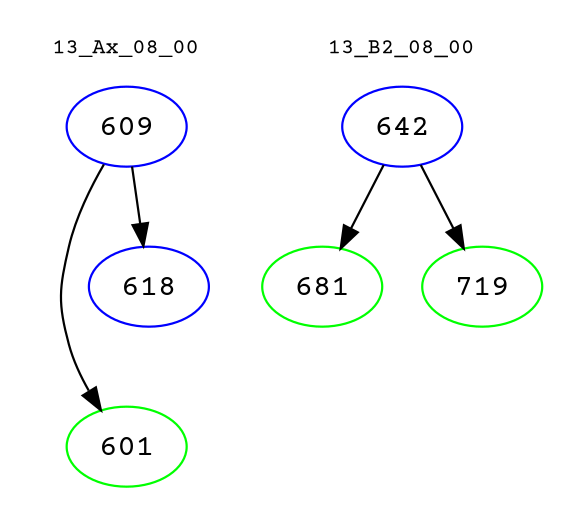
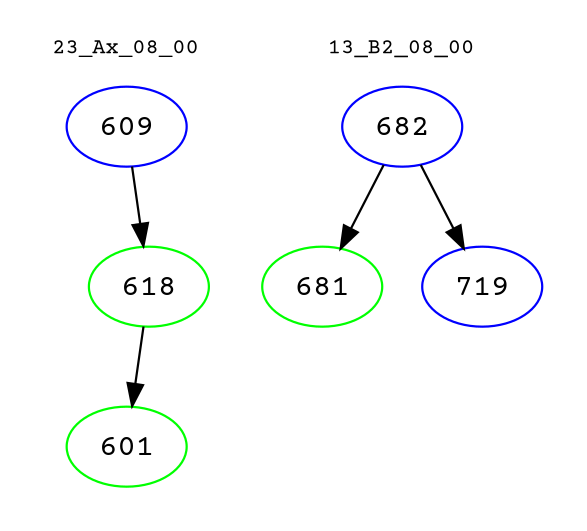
cluster "13_Ax_08_00": label "13_Ax_08_00" -> "23_Ax_08_00"
node "642": label "642" -> "682"
edge "609" -> "601": now "618" -> "601"
node "618": color blue -> green
node "719": color green -> blue
